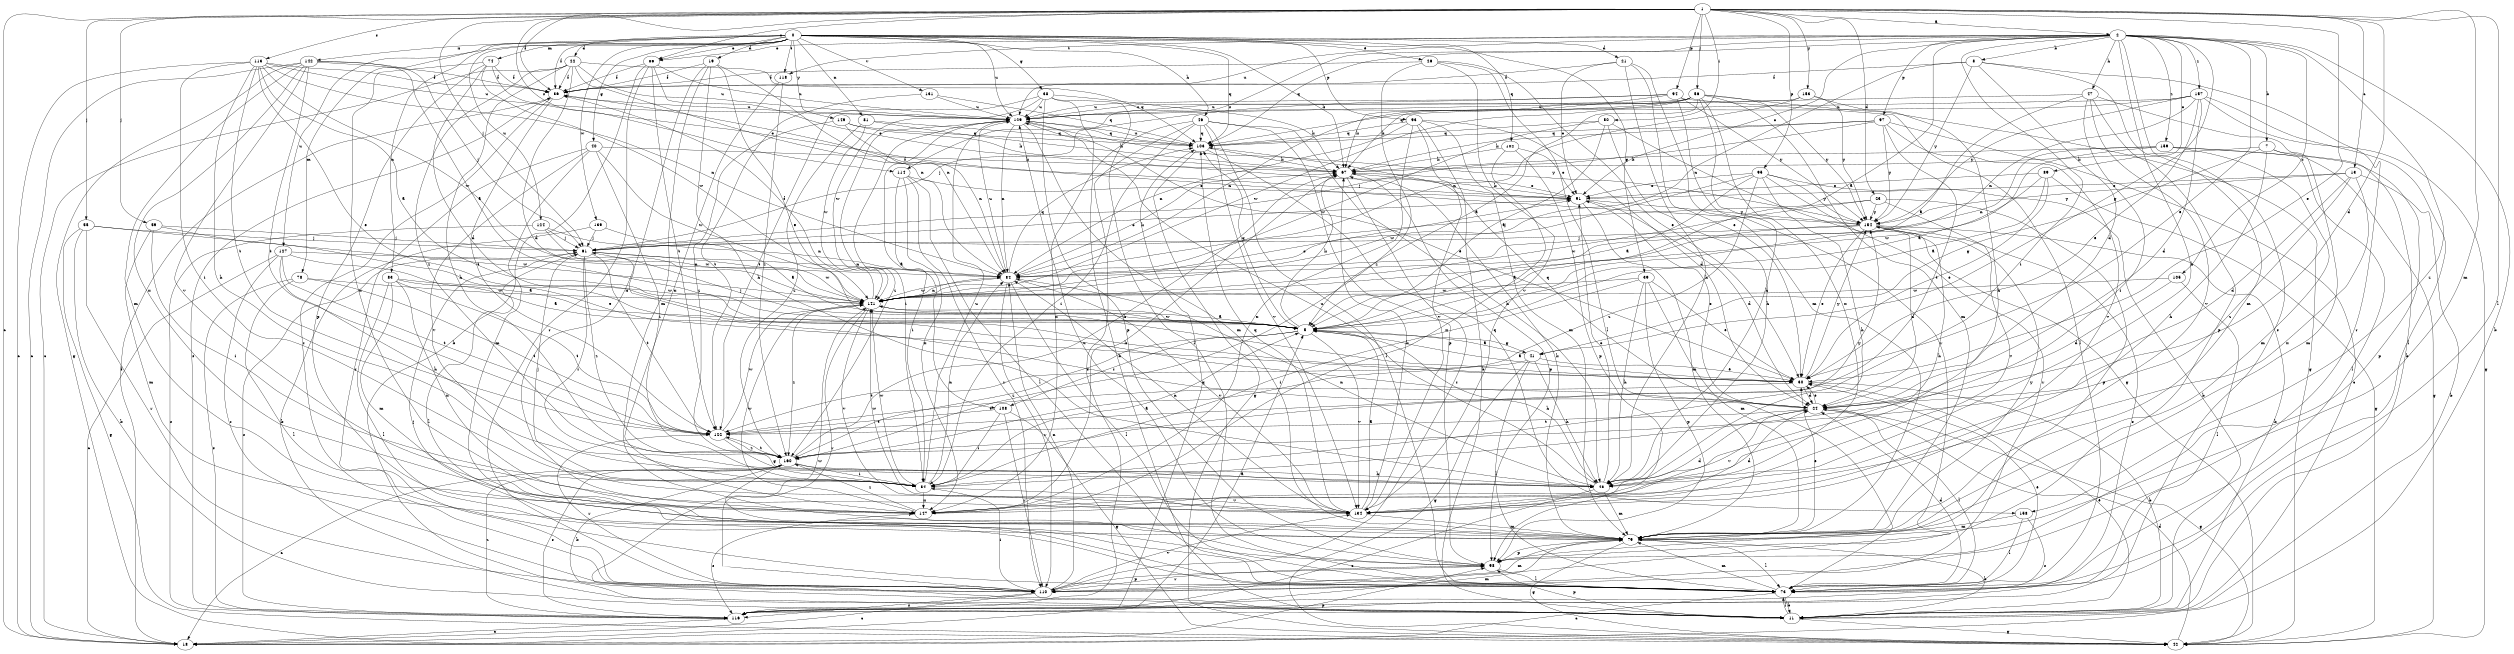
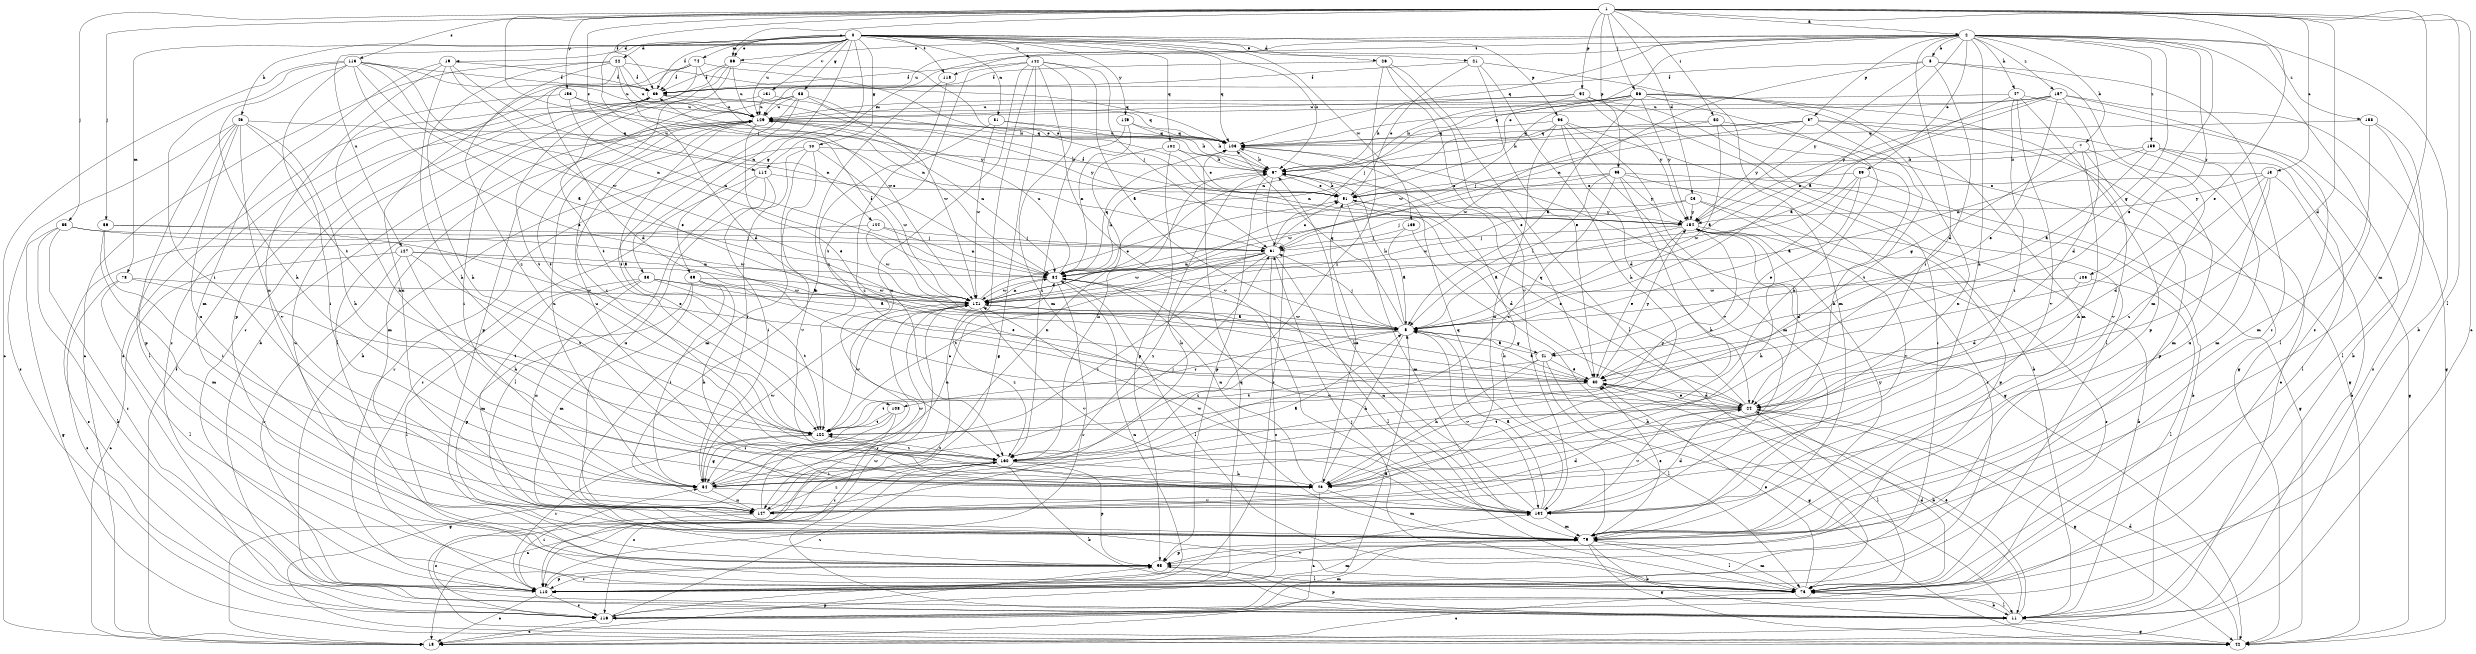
edge "95" -> "5": label "a" -> "l"
edge "103" -> "158": reversed
